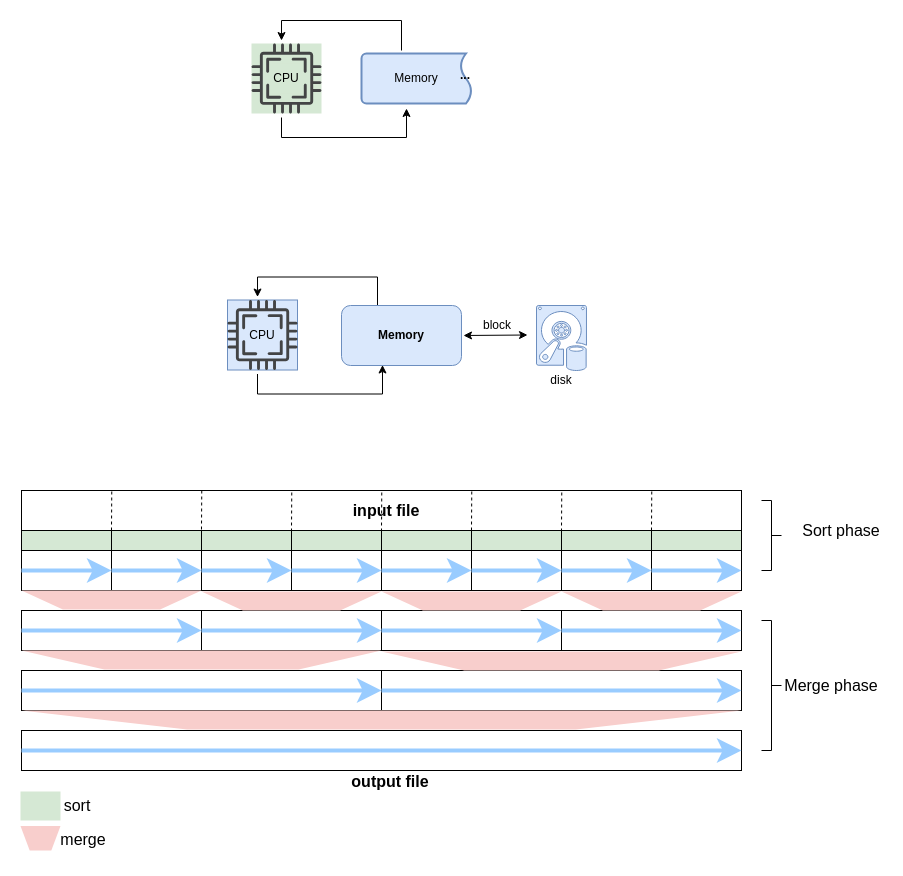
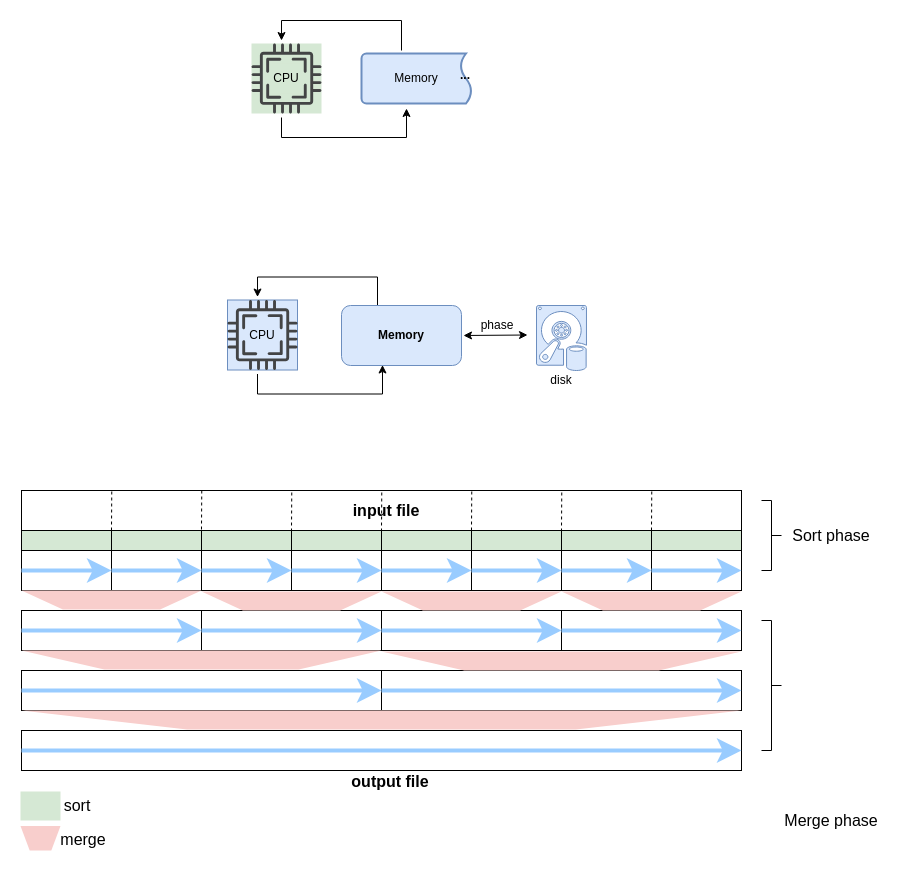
node "block": label "block" -> "phase"
node "Sort phase": moved (842, 531) -> (832, 536)
node "Merge phase": moved (832, 686) -> (832, 821)
